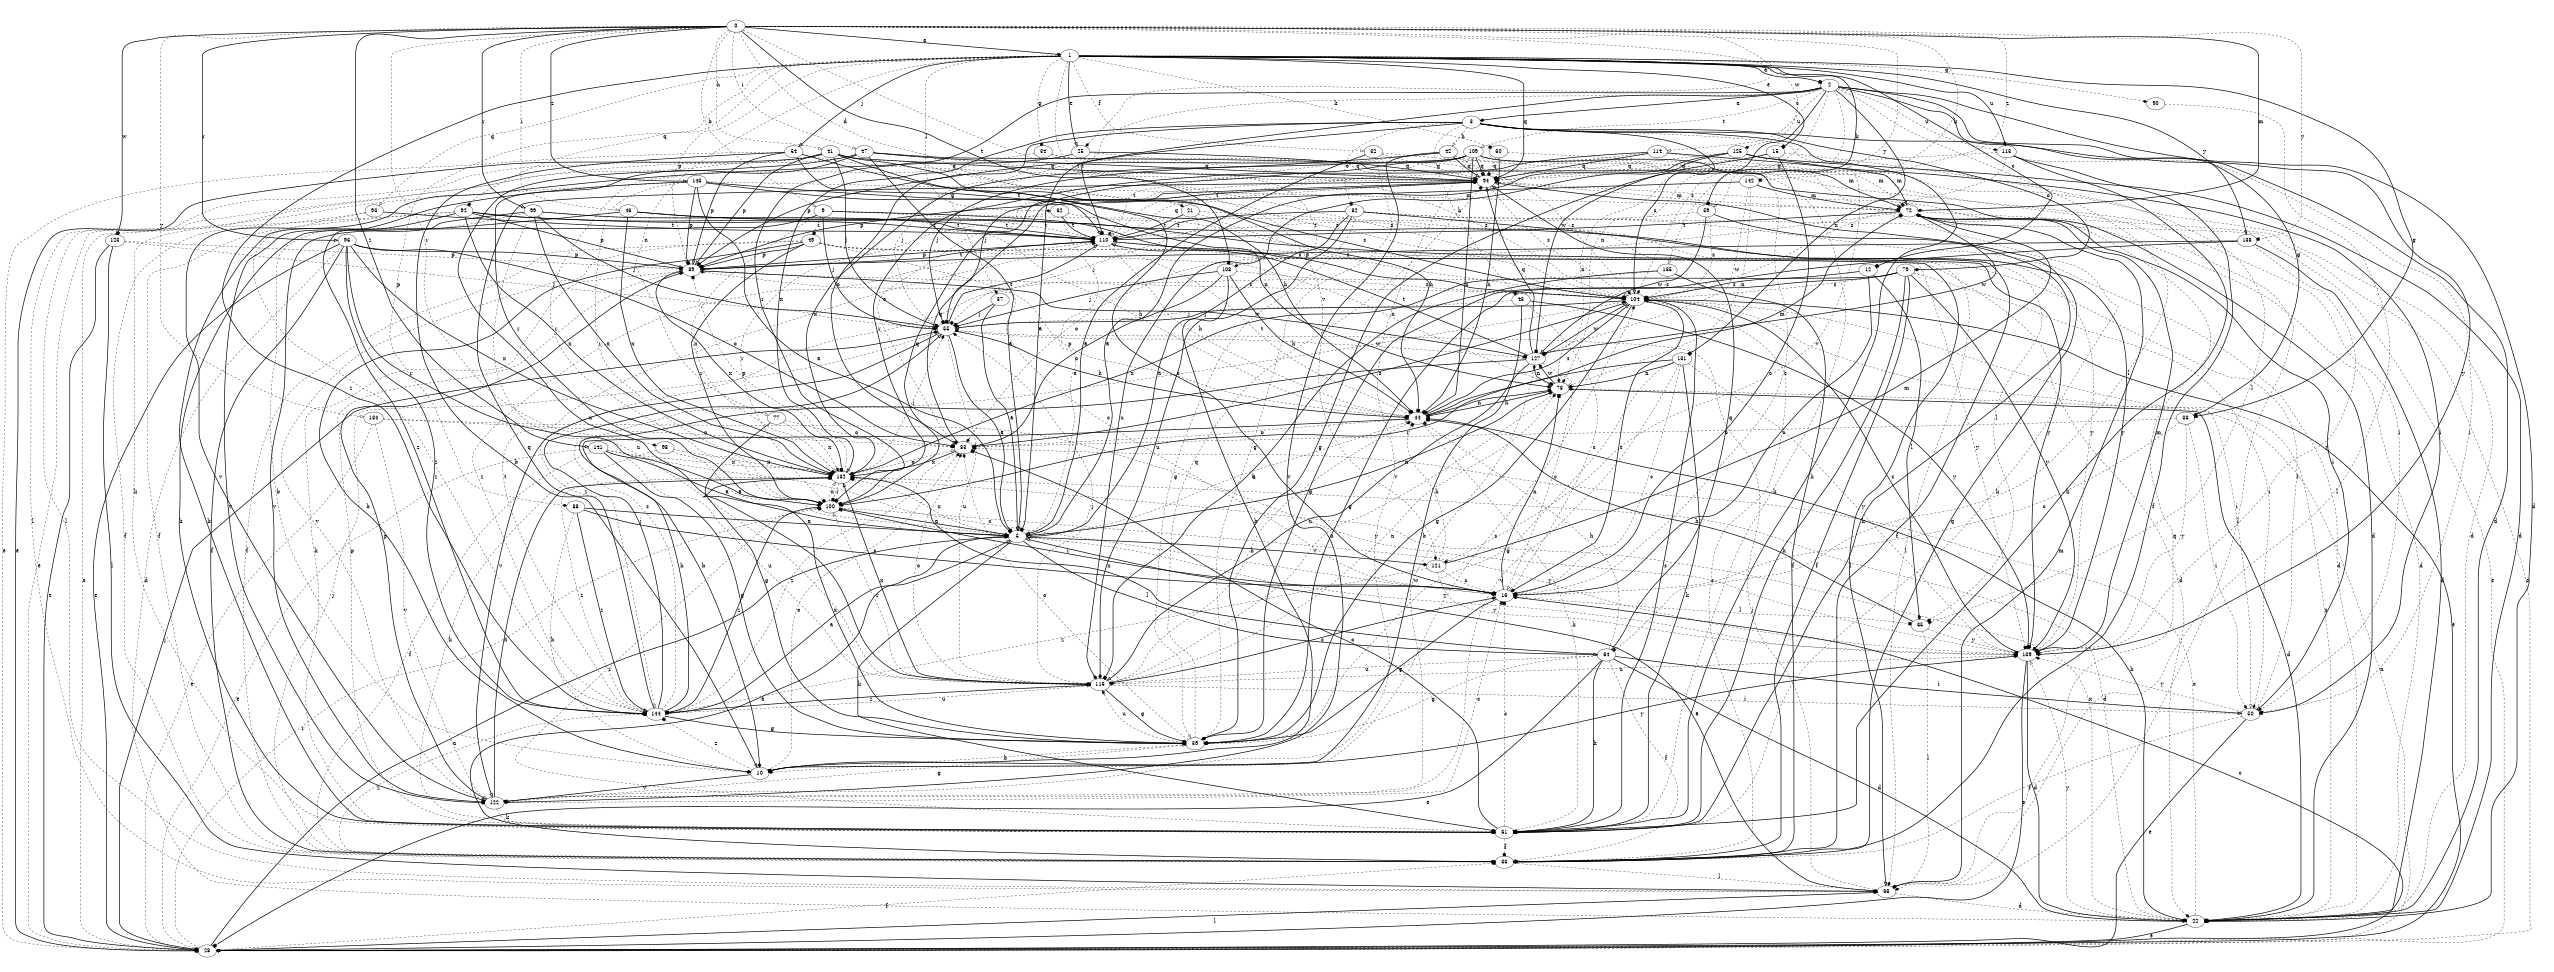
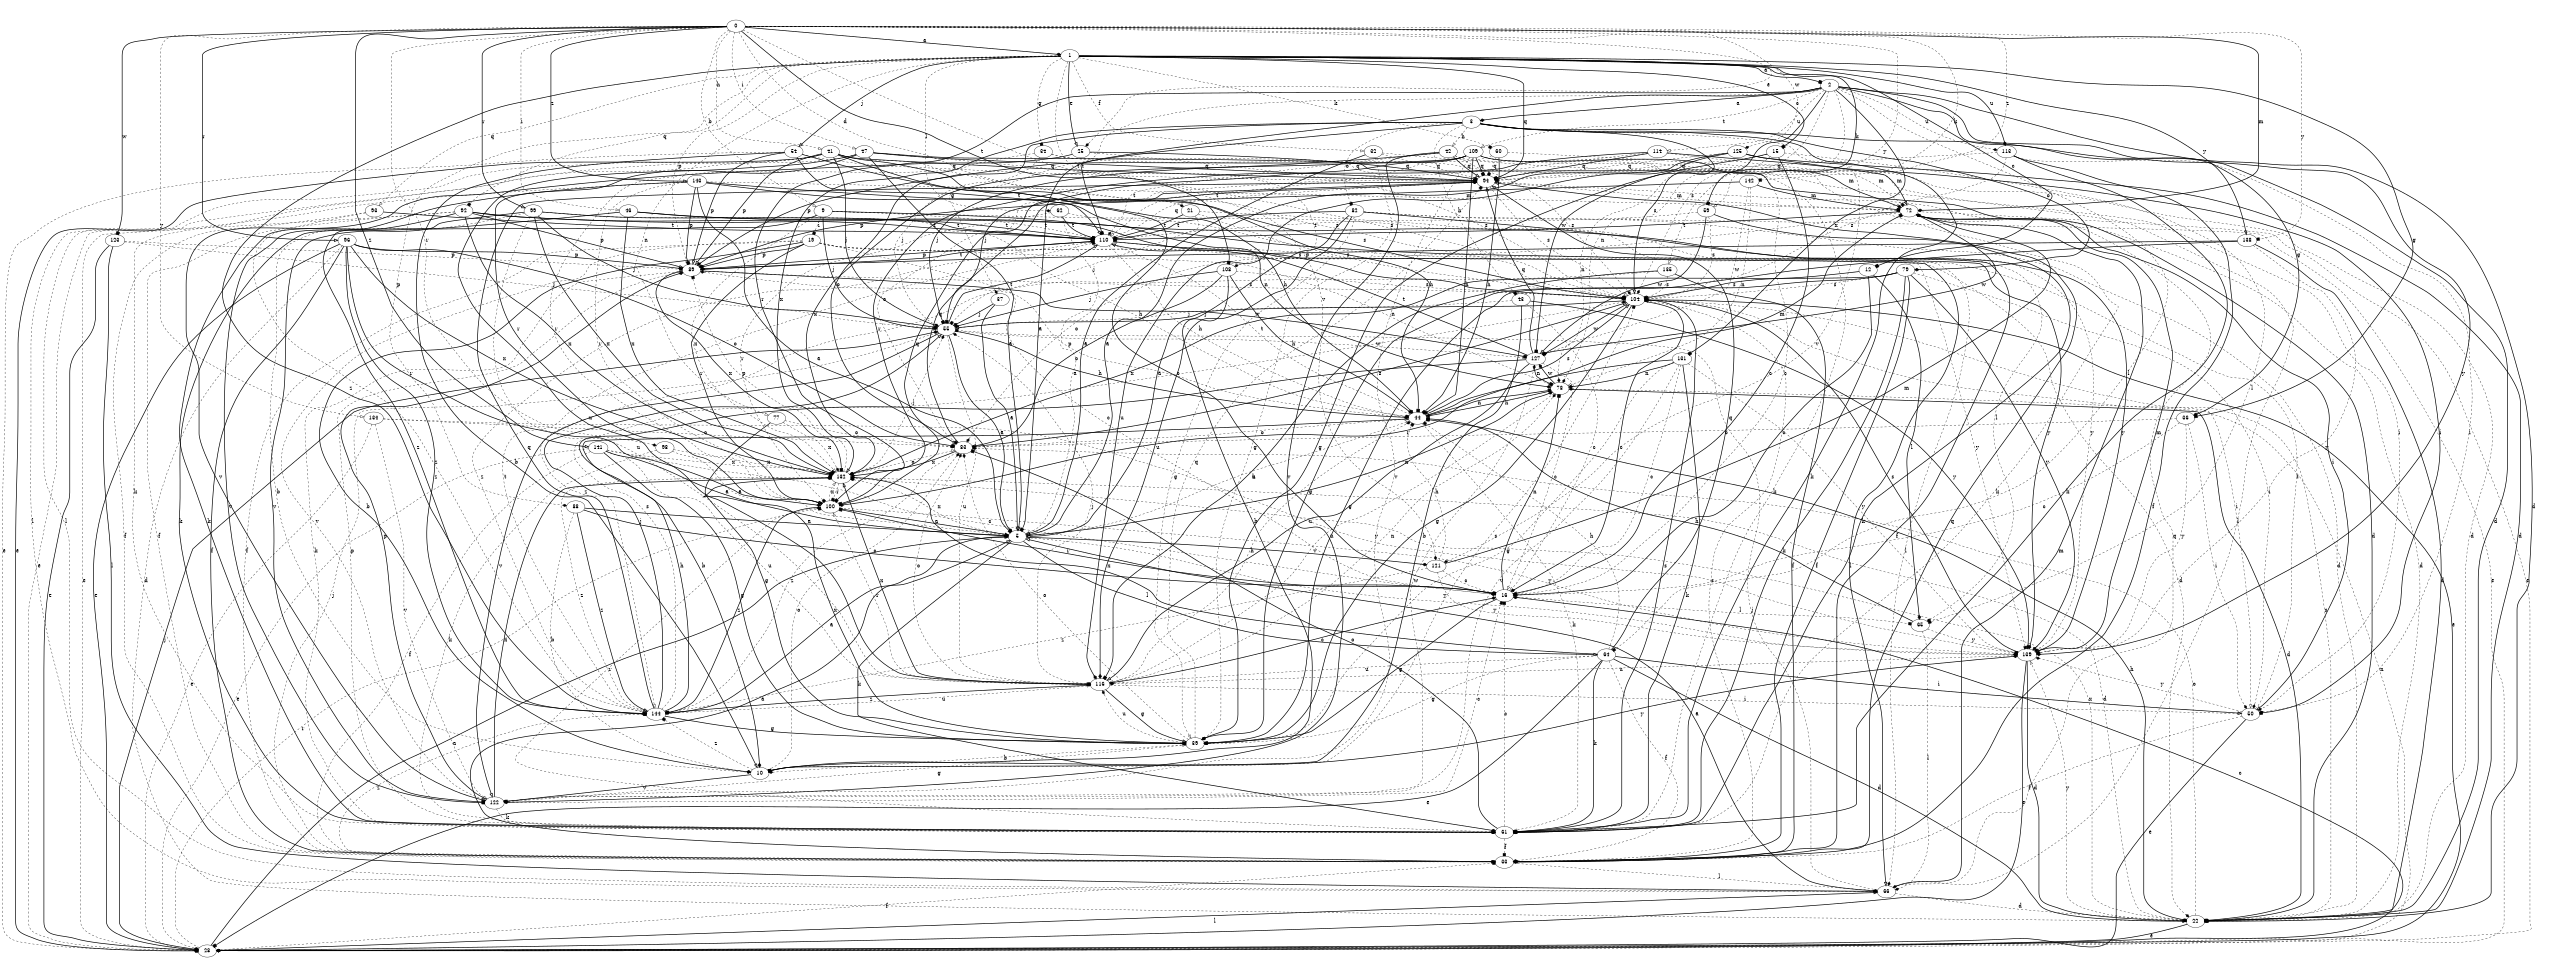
node "90": removed
node "49": label "49" -> "19"
edge "116" -> "39": arrowhead diamond -> onormal
edge "10" -> "104": arrowhead diamond -> box
